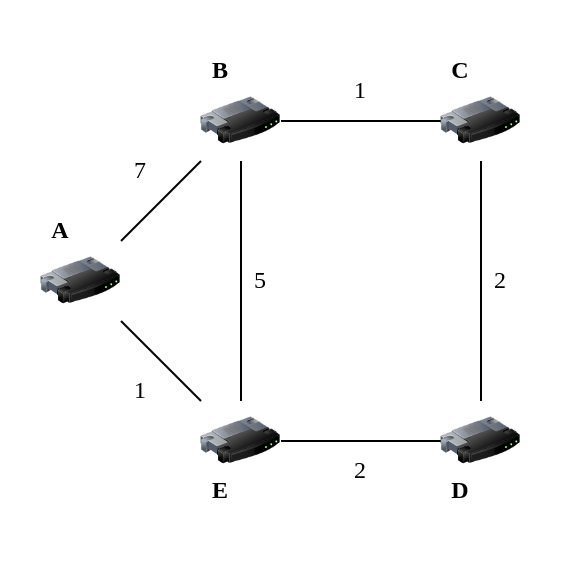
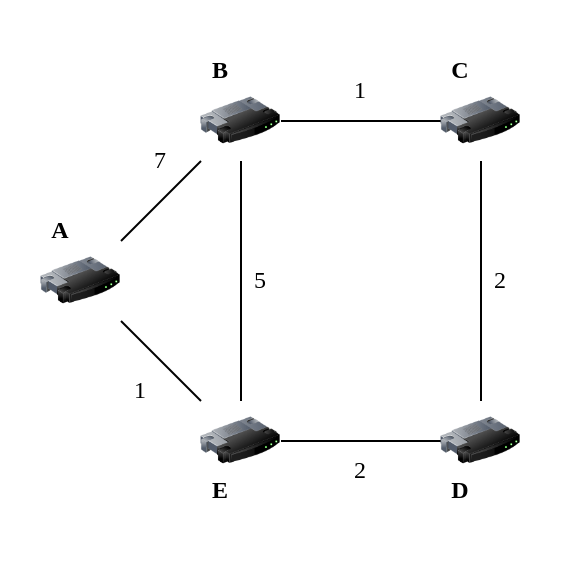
node "7": moved (141, 171) -> (161, 161)
